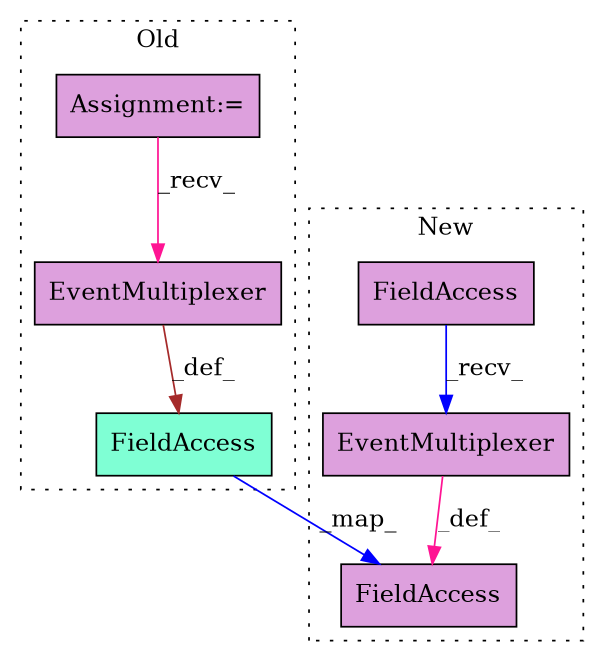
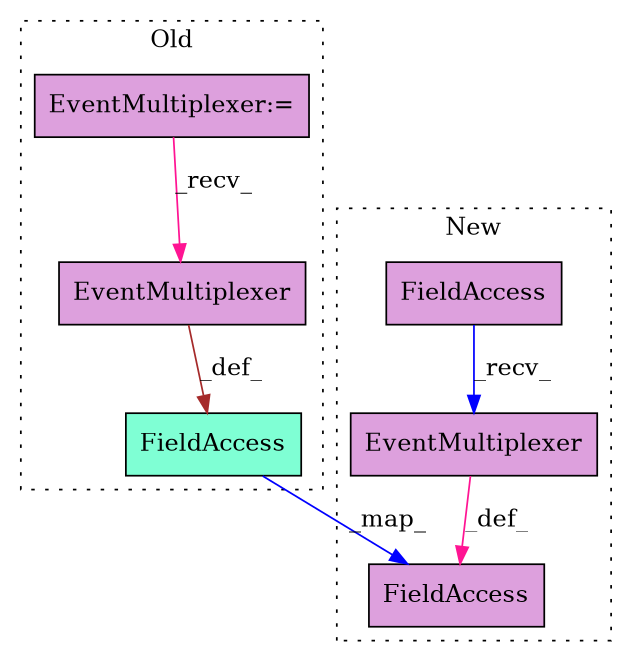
node "Assignment:=": label "Assignment:=" -> "EventMultiplexer:="
